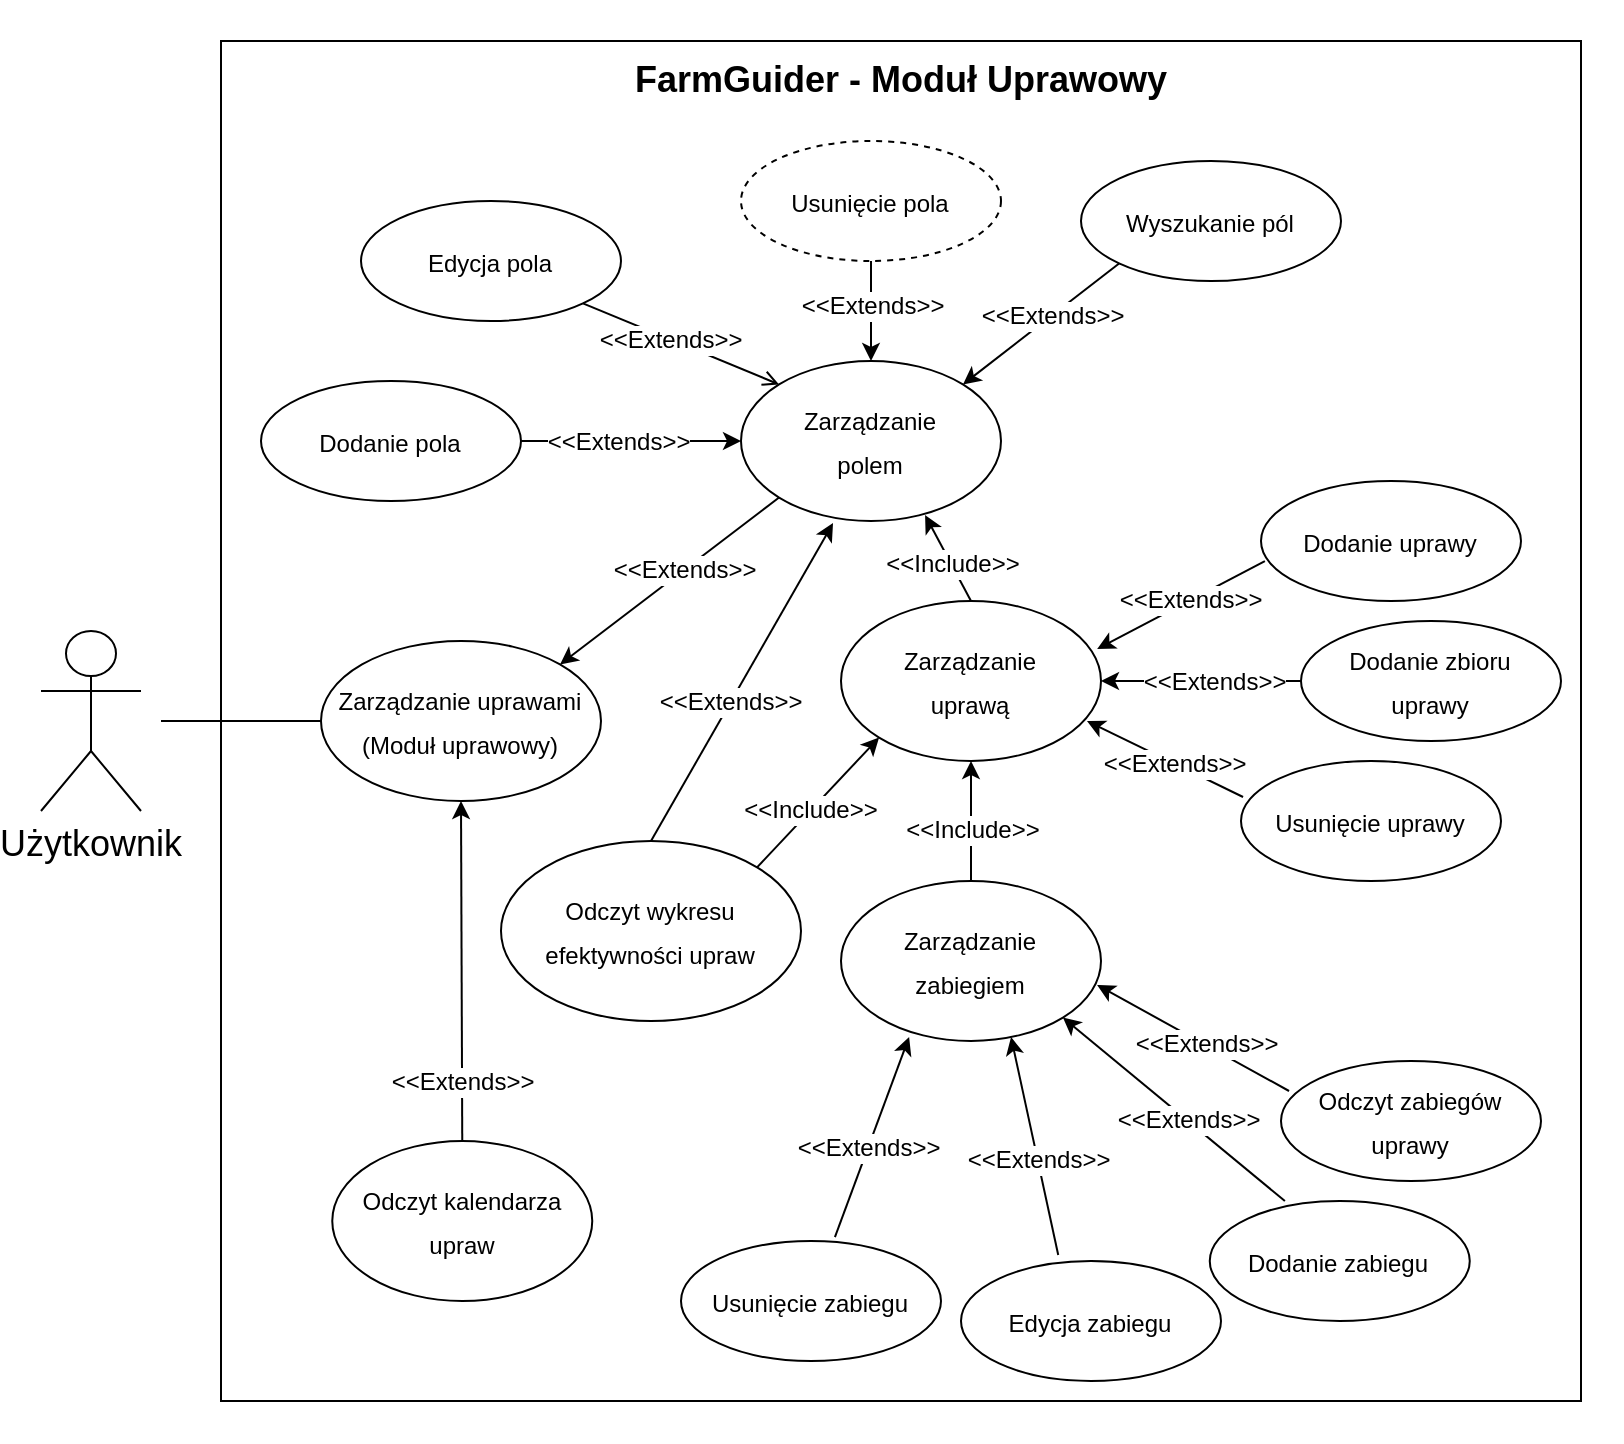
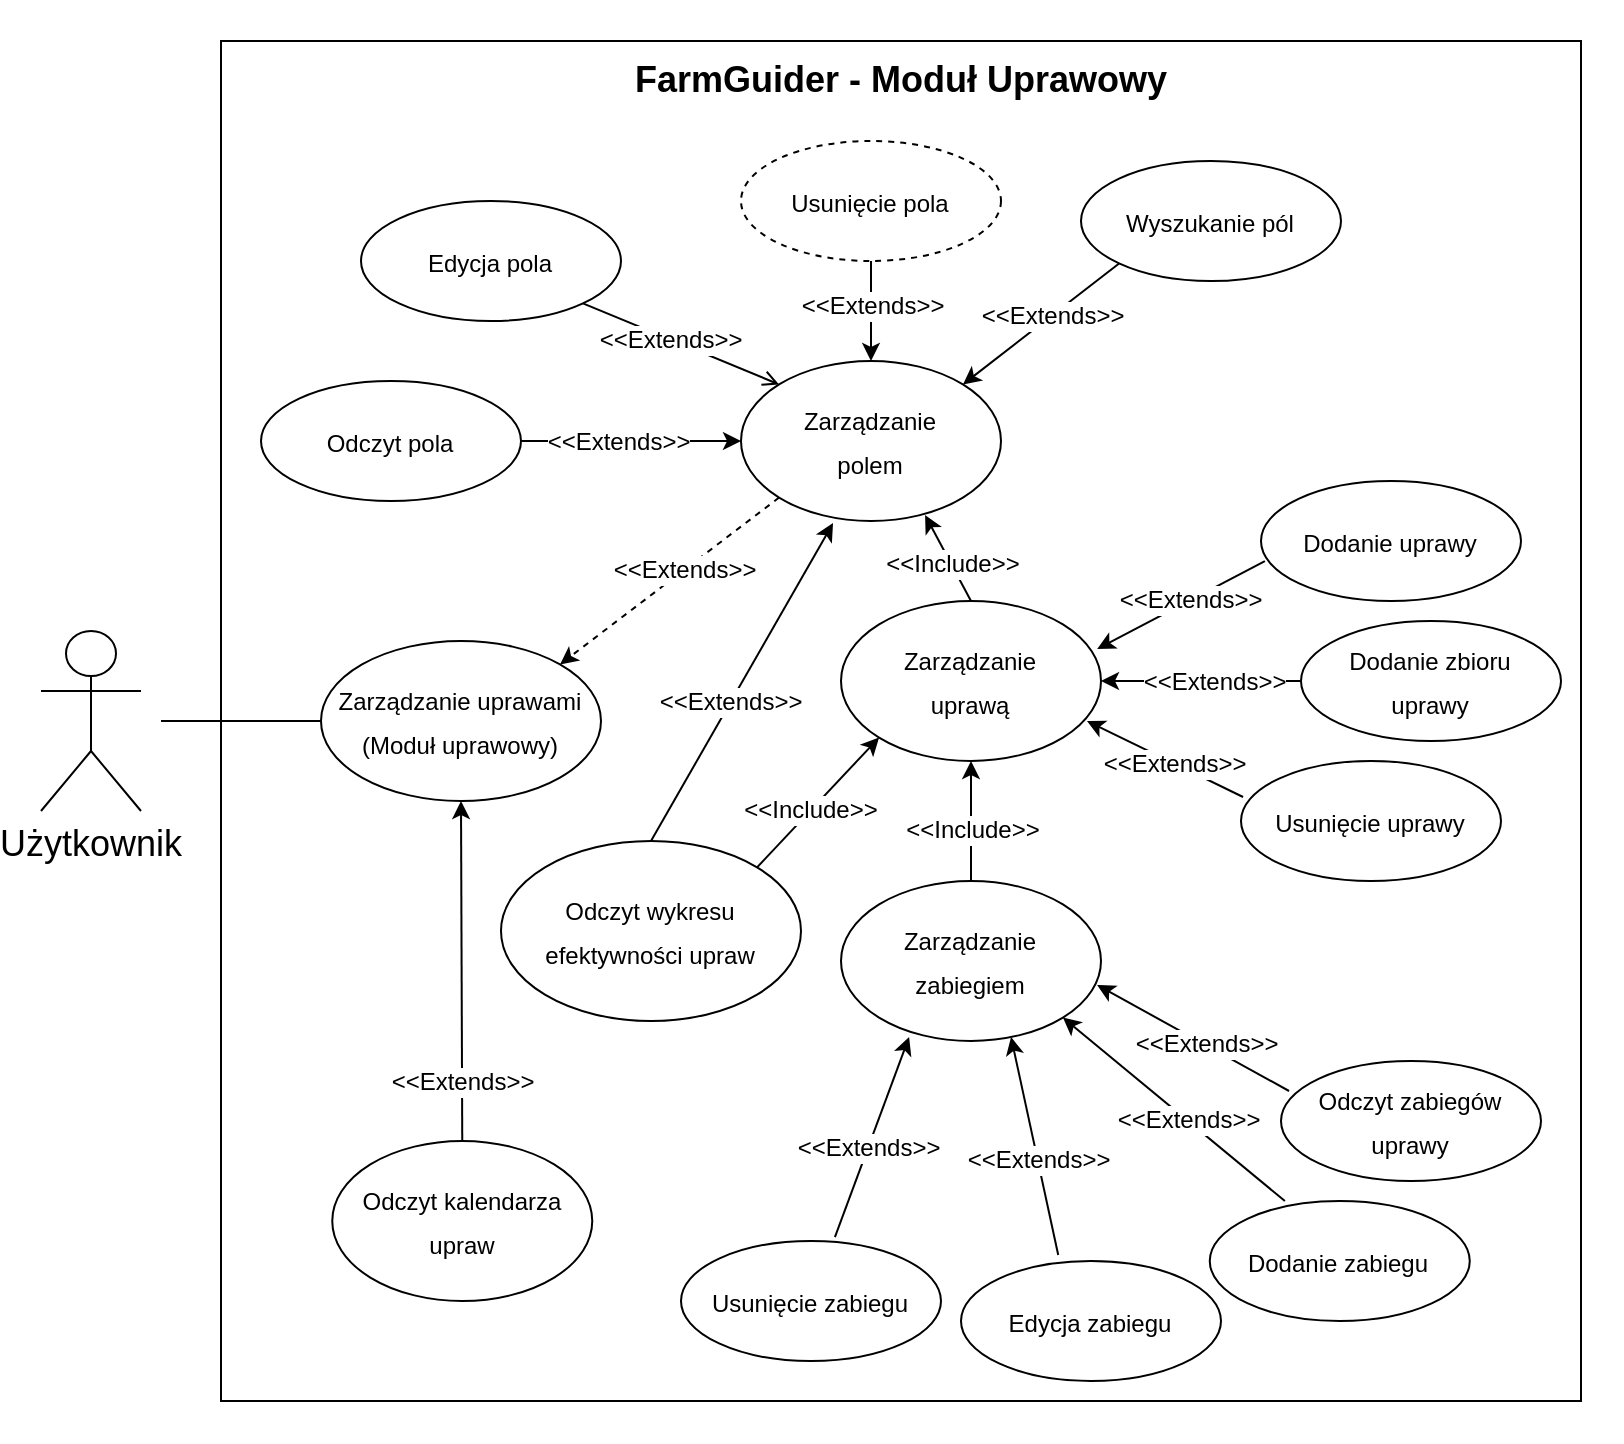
node "Dodanie pola": label "Dodanie pola" -> "Odczyt pola"
edge "Zarządzanie polem" -> "Zarządzanie uprawami (Moduł uprawowy)": style solid -> dashed
